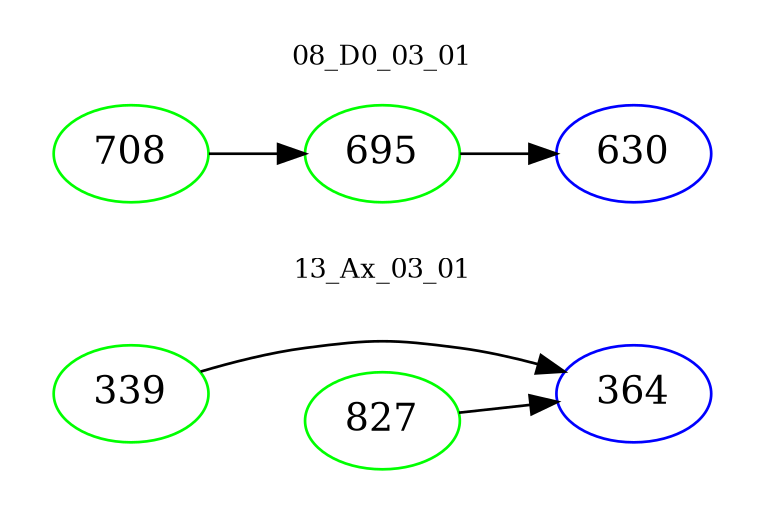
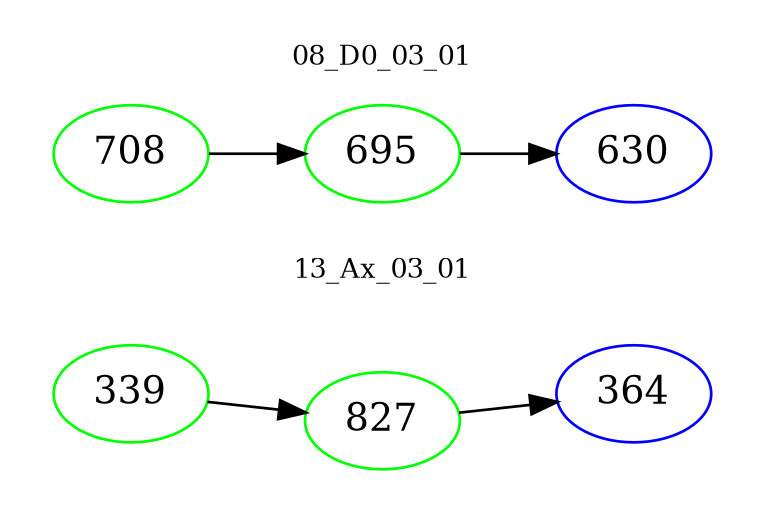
edge "339" -> "364": now "339" -> "827"
